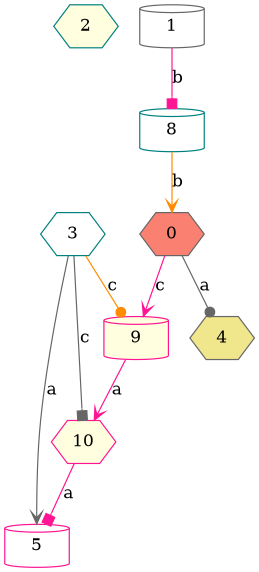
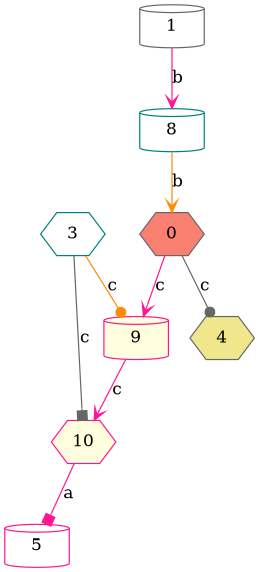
node "2": removed
edge "1" -> "8": arrowhead box -> vee
edge "0" -> "4": label "a" -> "c"
edge "3" -> "5": removed, label "a"
edge "9" -> "10": label "a" -> "c"
